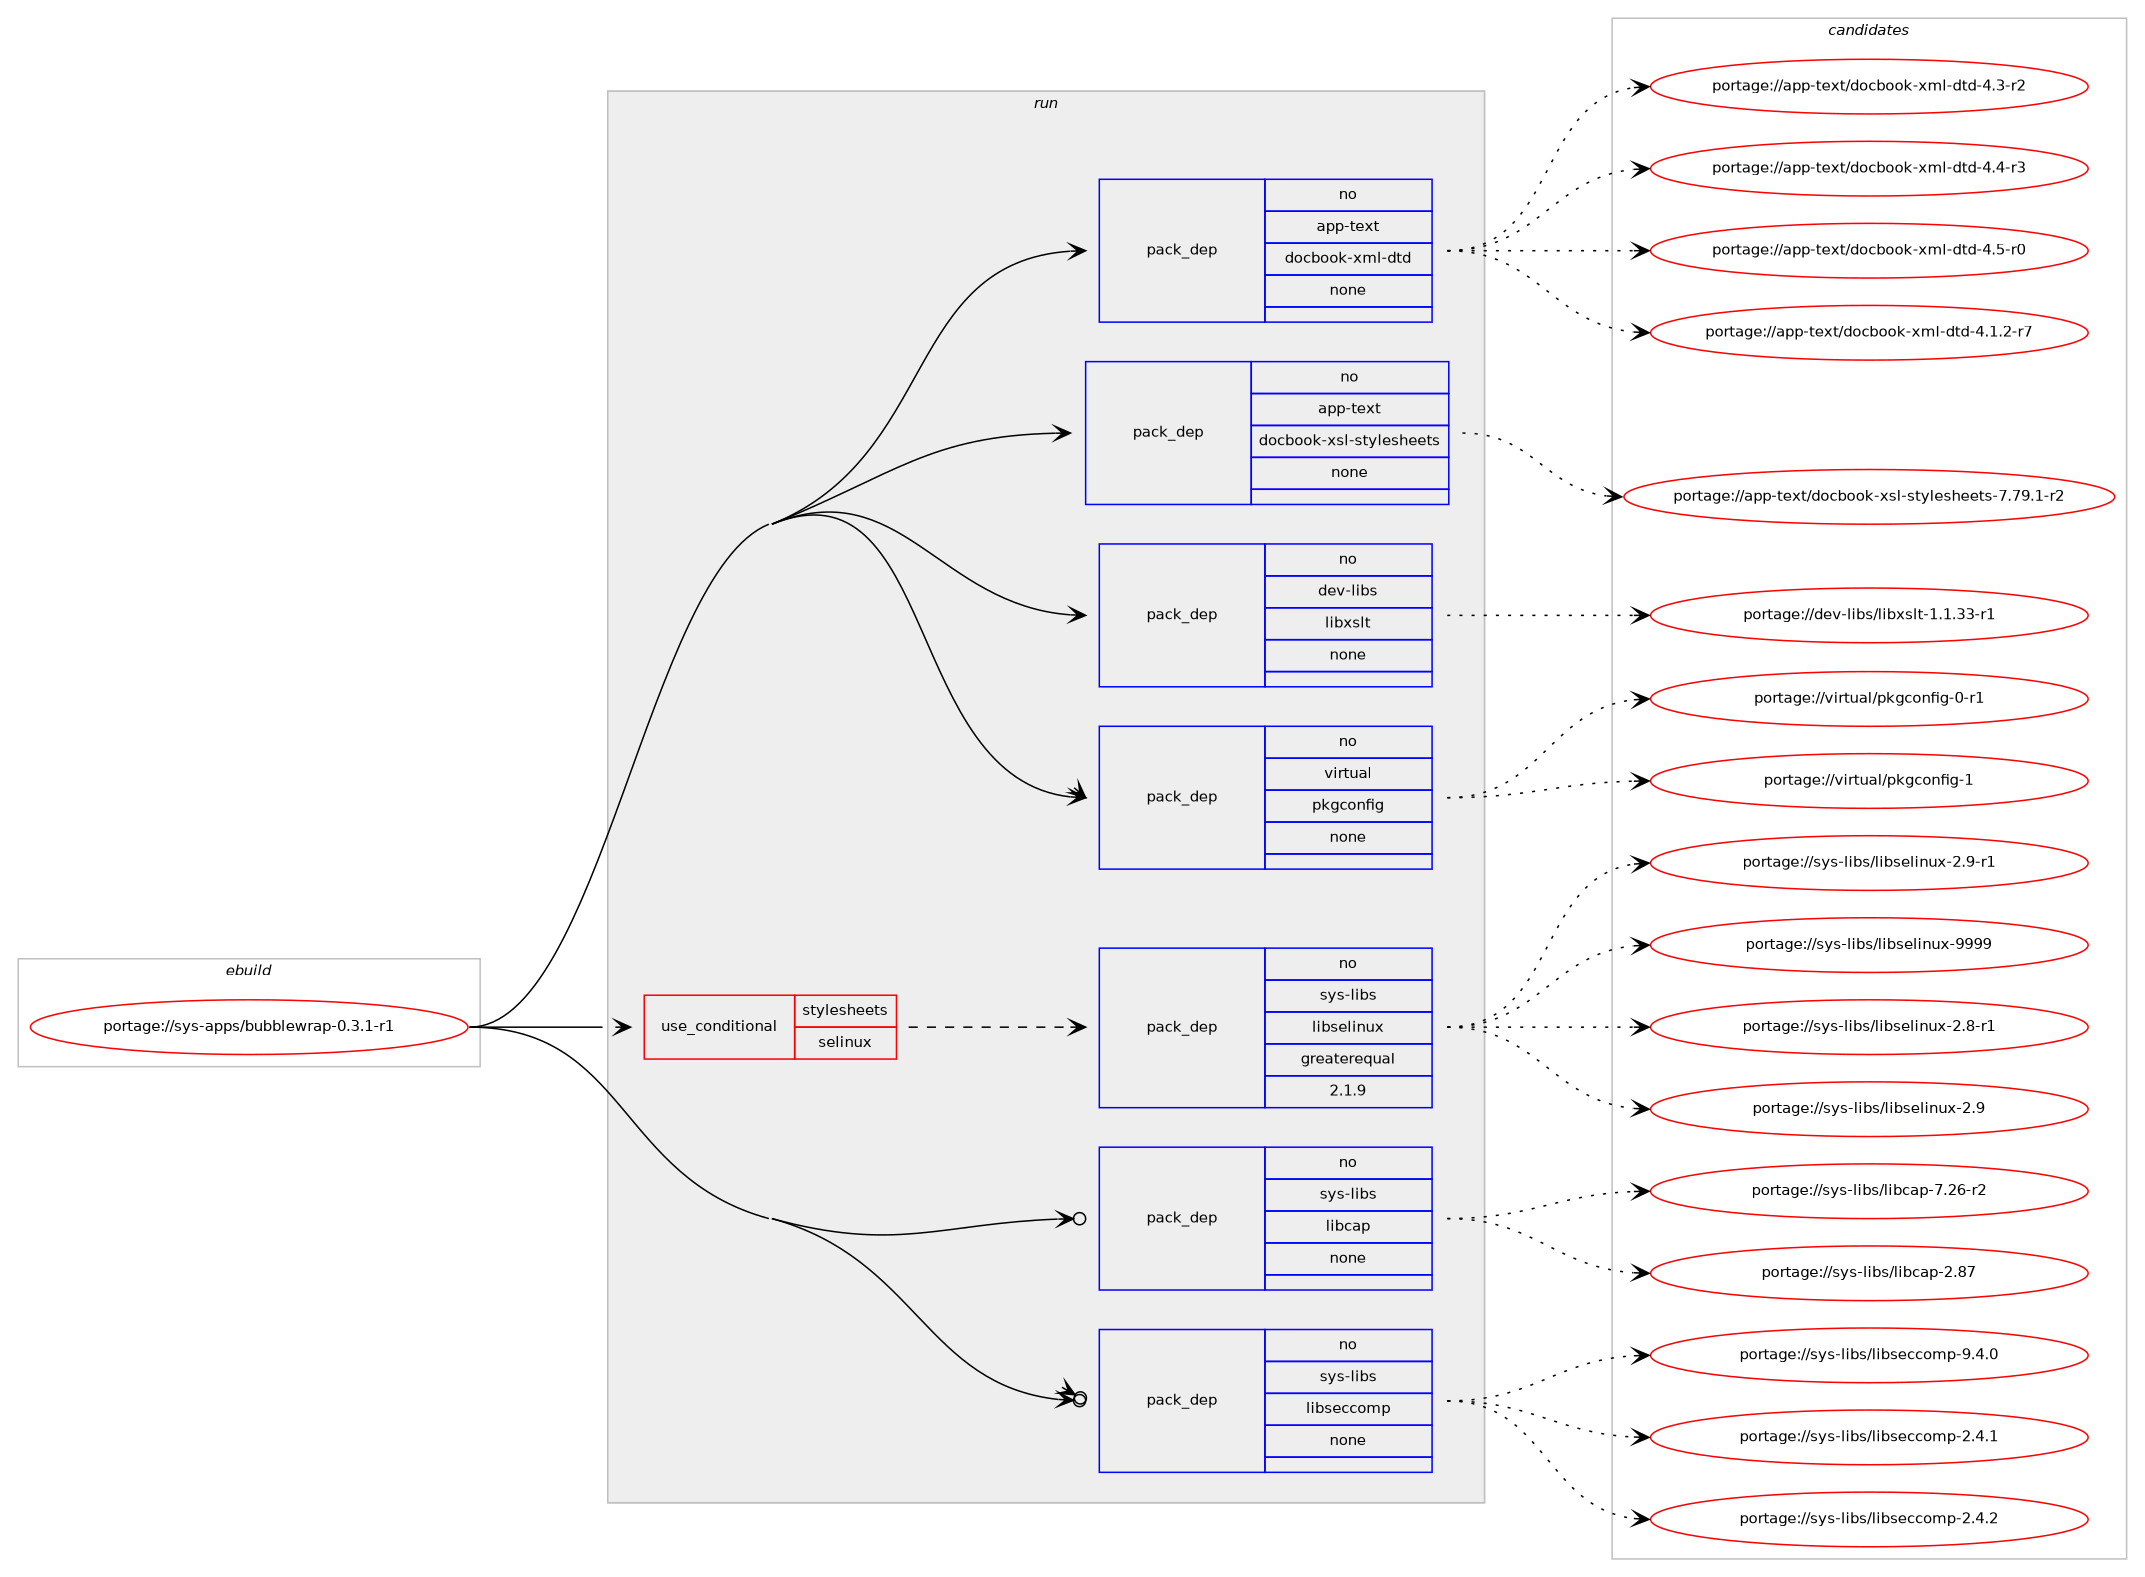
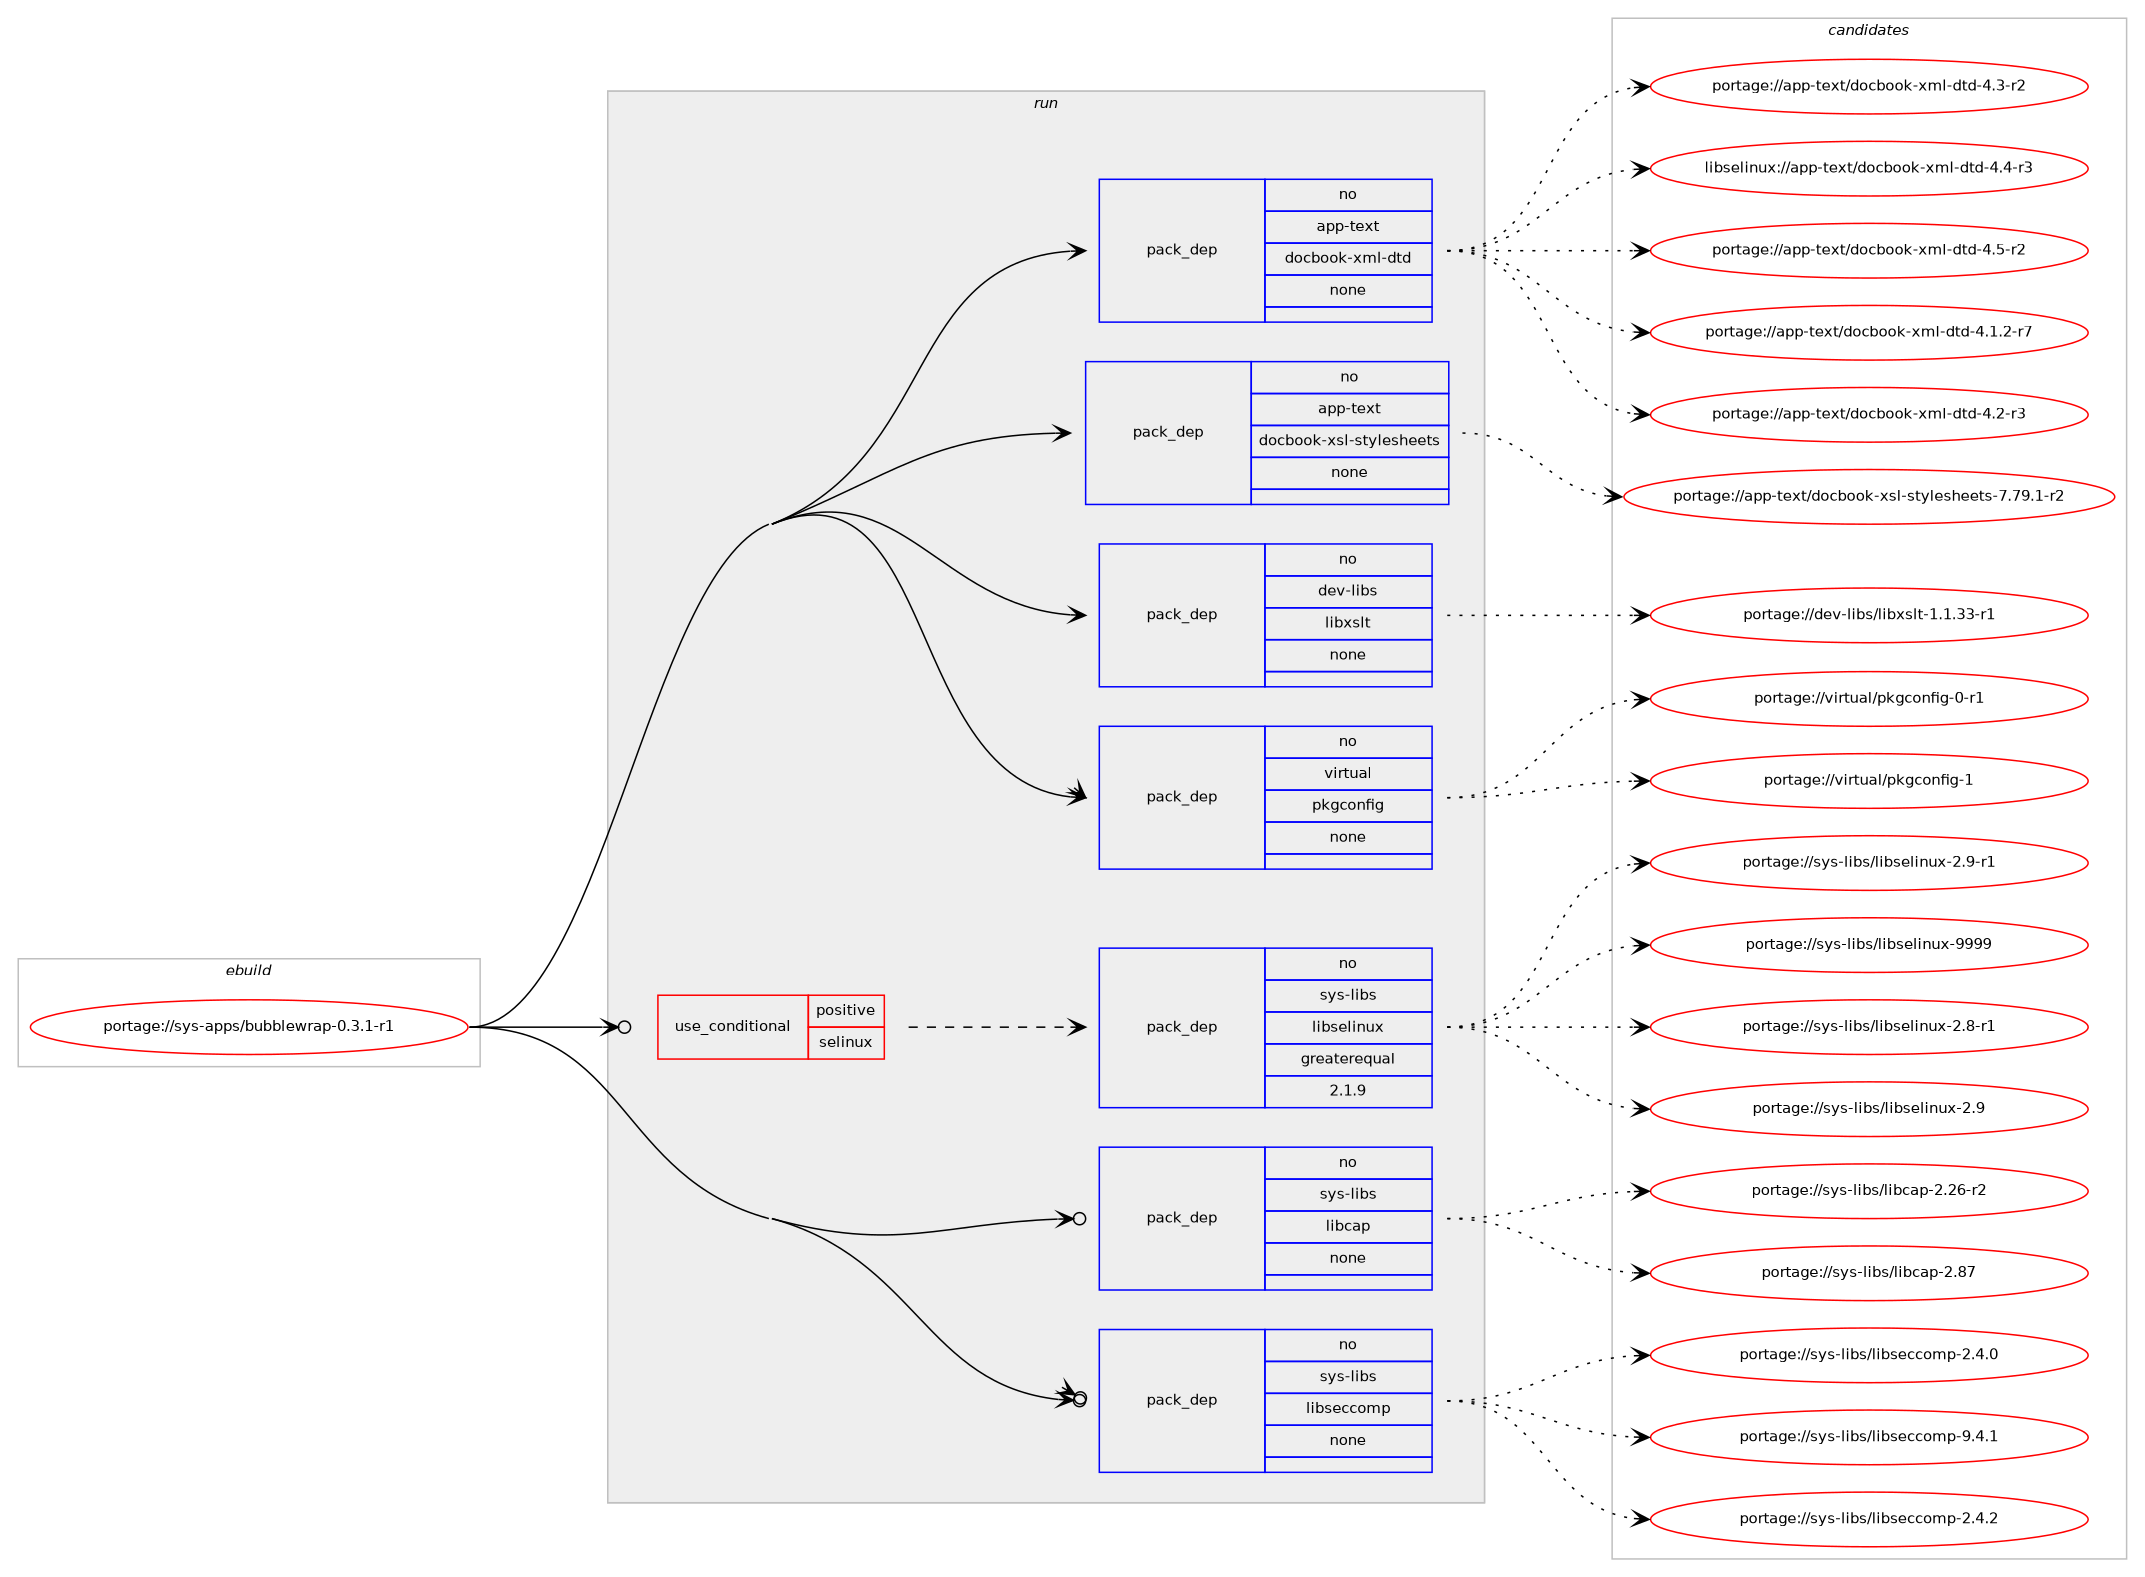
node "portage://app-text/docbook-xml-dtd-4.4-r3": label "portage://app-text/docbook-xml-dtd-4.4-r3" -> "libselinux://app-text/docbook-xml-dtd-4.4-r3"
node "portage://app-text/docbook-xml-dtd-4.5-r0": label "portage://app-text/docbook-xml-dtd-4.5-r0" -> "portage://app-text/docbook-xml-dtd-4.5-r2"
node "portage://app-text/docbook-xml-dtd-4.2-r3": added
node "use_conditional": text "stylesheets" -> "positive"
edge "portage://sys-apps/bubblewrap-0.3.1-r1" -> "use_conditional": arrowhead vee -> odotvee
node "portage://sys-libs/libcap-7.26-r2": label "portage://sys-libs/libcap-7.26-r2" -> "portage://sys-libs/libcap-2.26-r2"
node "portage://sys-libs/libseccomp-9.4.0": label "portage://sys-libs/libseccomp-9.4.0" -> "portage://sys-libs/libseccomp-2.4.0"
node "portage://sys-libs/libseccomp-2.4.1": label "portage://sys-libs/libseccomp-2.4.1" -> "portage://sys-libs/libseccomp-9.4.1"
